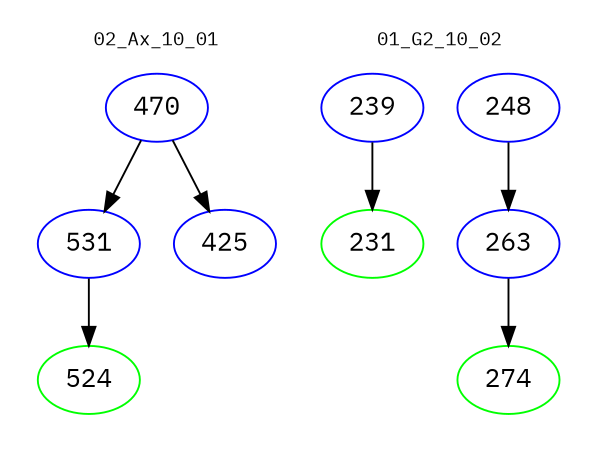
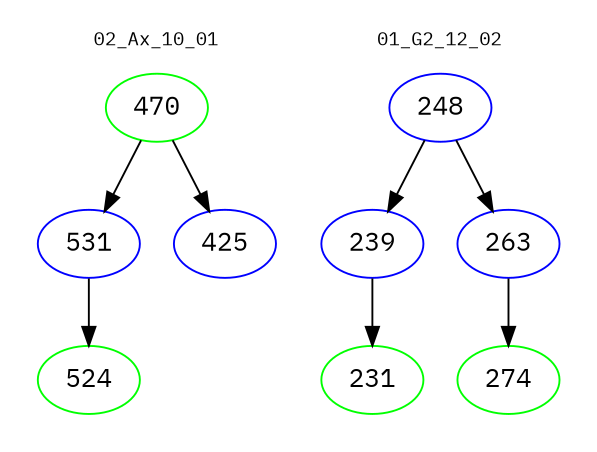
cluster "01_G2_10_02": label "01_G2_10_02" -> "01_G2_12_02"
node "470": color blue -> green
edge "248" -> "239": added
